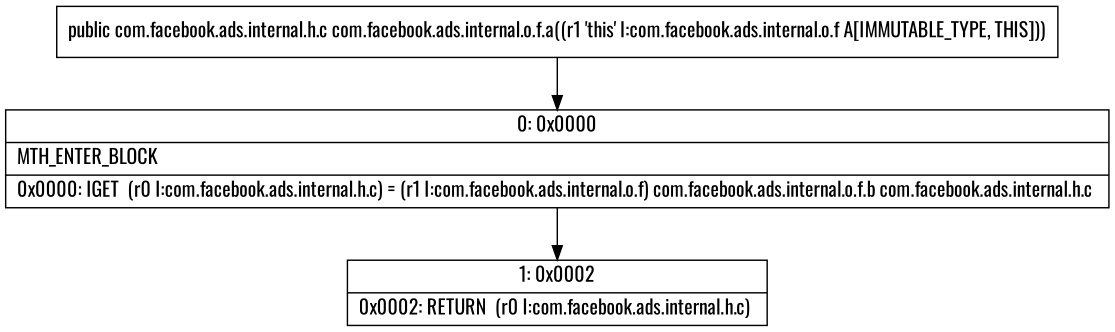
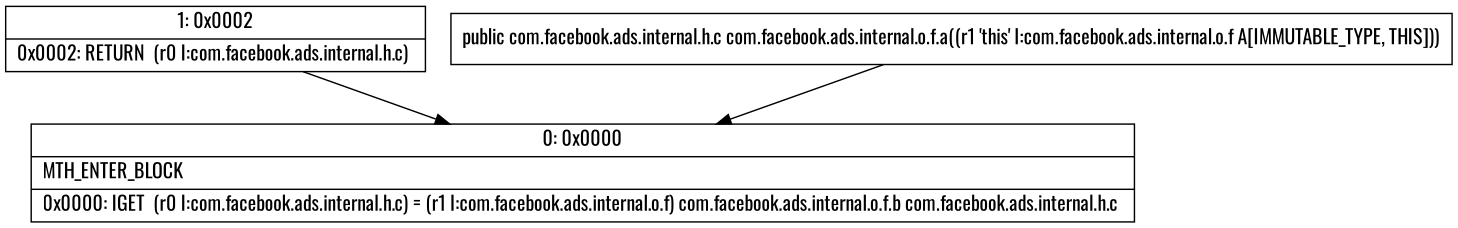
edge "0: 0x0000" -> "1: 0x0002": reversed
